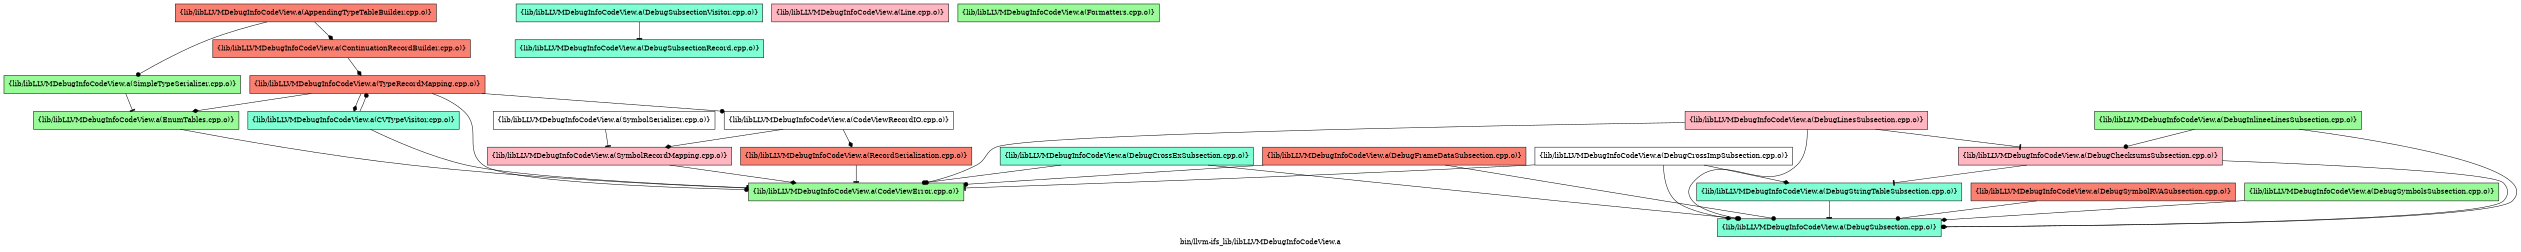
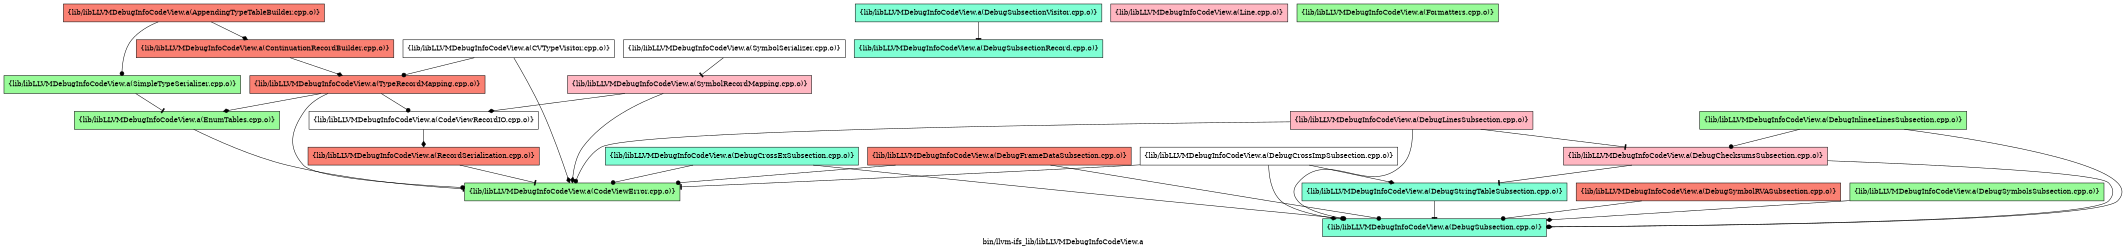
edge "{lib/libLLVMDebugInfoCodeView.a(TypeRecordMapping.cpp.o)}" -> "{lib/libLLVMDebugInfoCodeView.a(CVTypeVisitor.cpp.o)}": removed
node "{lib/libLLVMDebugInfoCodeView.a(CVTypeVisitor.cpp.o)}": fillcolor aquamarine -> white
edge "{lib/libLLVMDebugInfoCodeView.a(CodeViewRecordIO.cpp.o)}" -> "{lib/libLLVMDebugInfoCodeView.a(SymbolRecordMapping.cpp.o)}": reversed
edge "{lib/libLLVMDebugInfoCodeView.a(CVTypeVisitor.cpp.o)}" -> "{lib/libLLVMDebugInfoCodeView.a(CodeViewError.cpp.o)}": arrowhead tee -> diamond
